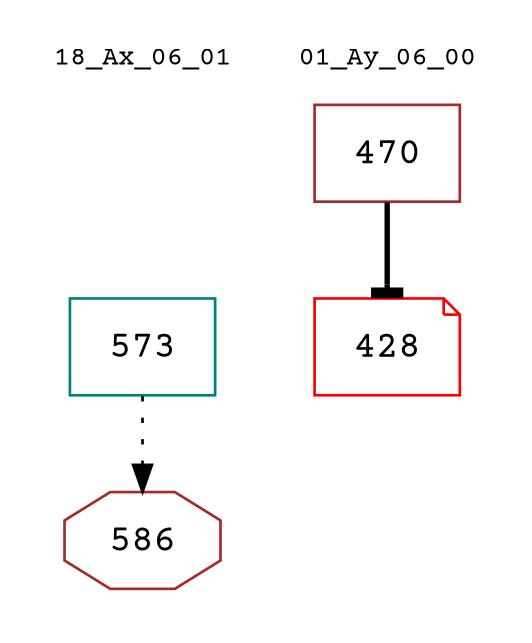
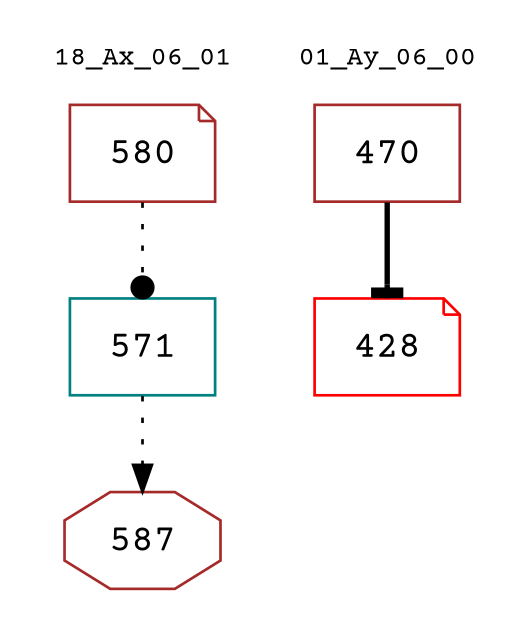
node "580": added
node "573": label "573" -> "571"
node "586": label "586" -> "587"
